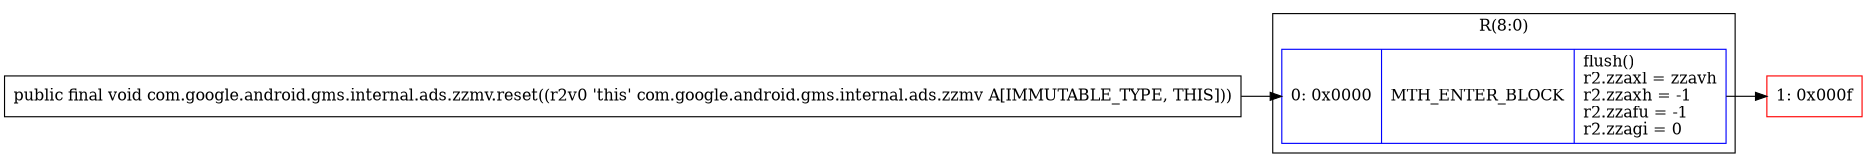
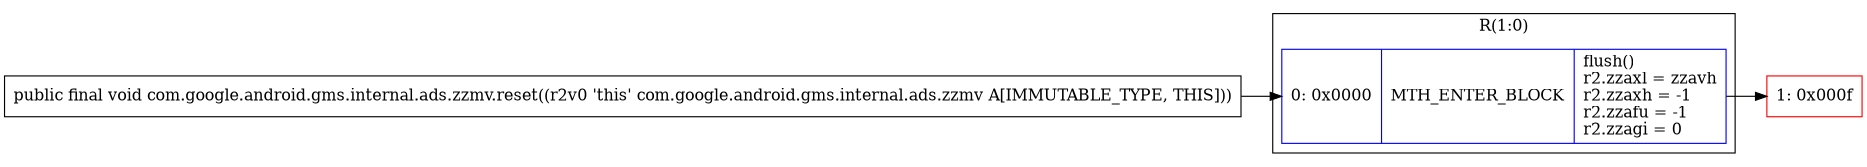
cluster "R(8:0)": label "R(8:0)" -> "R(1:0)"
